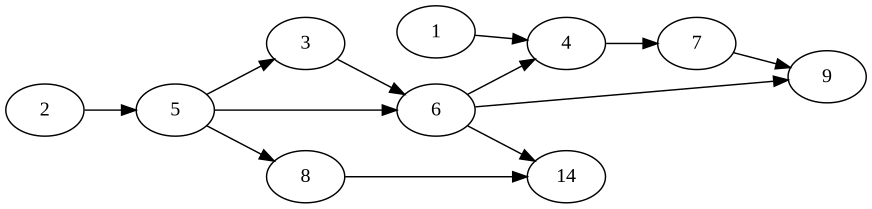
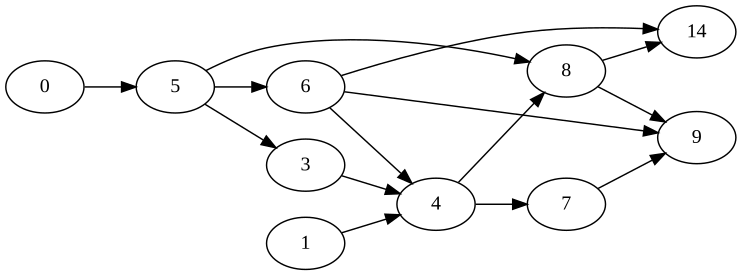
edge "3" -> "6": now "3" -> "4"
edge "8" -> "9": added
node "2": label "2" -> "0"
edge "4" -> "8": added
